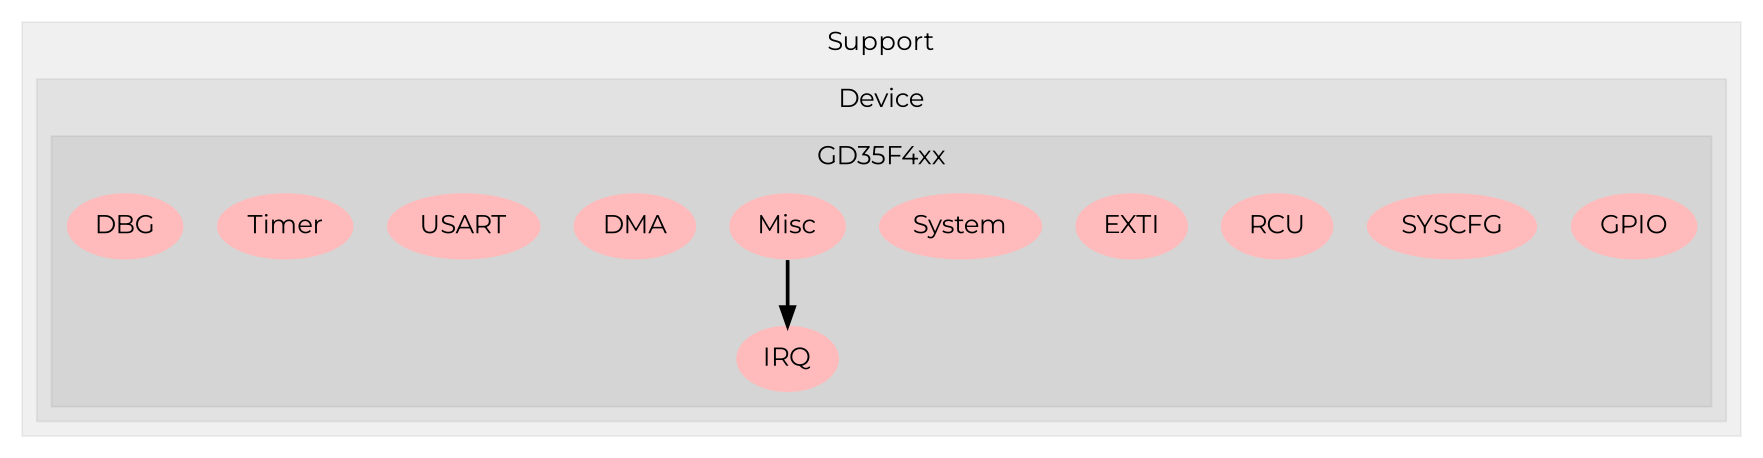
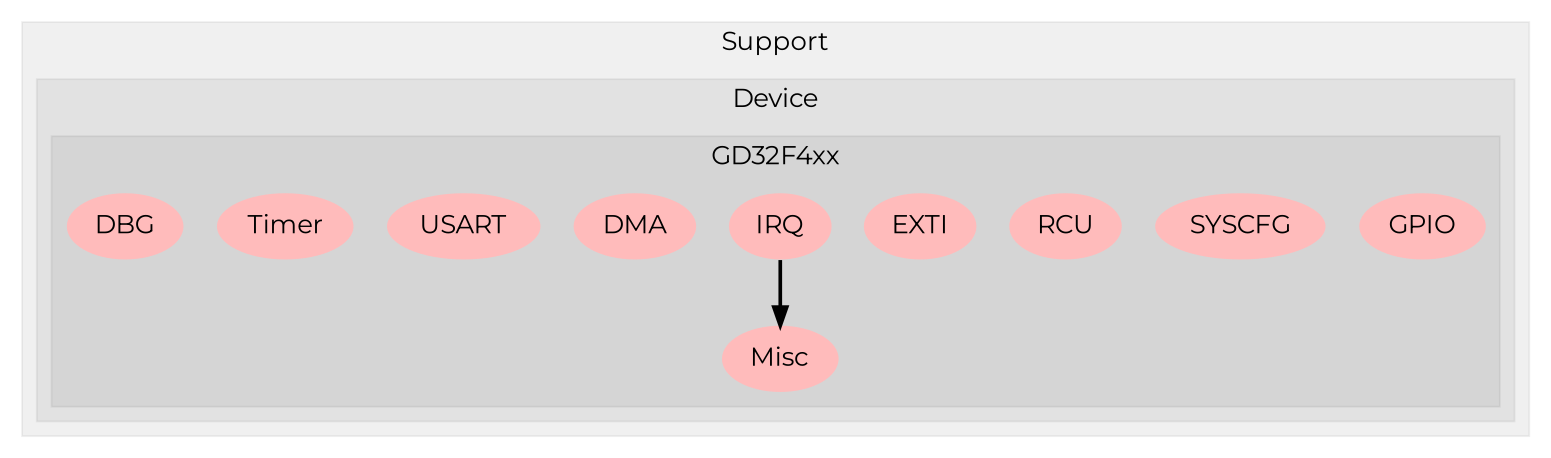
cluster "GD35F4xx": label "GD35F4xx" -> "GD32F4xx"
node "System": removed
edge "Misc" -> "IRQ": reversed
